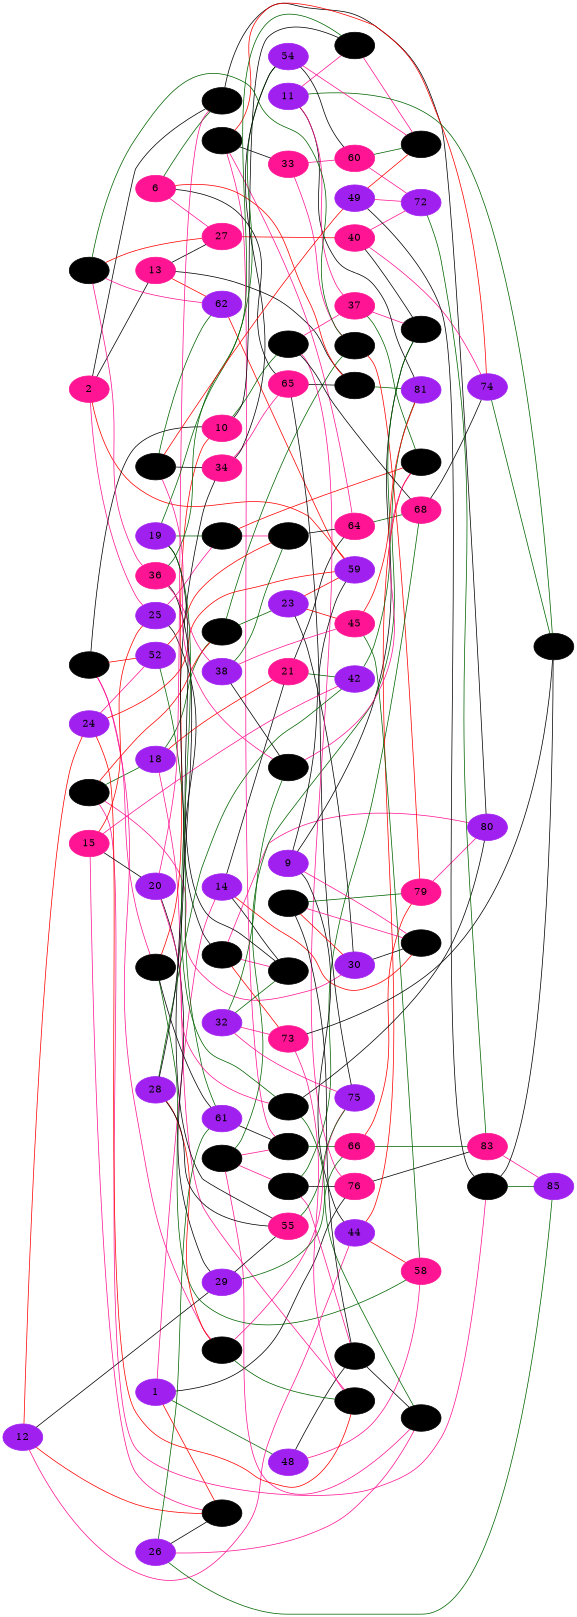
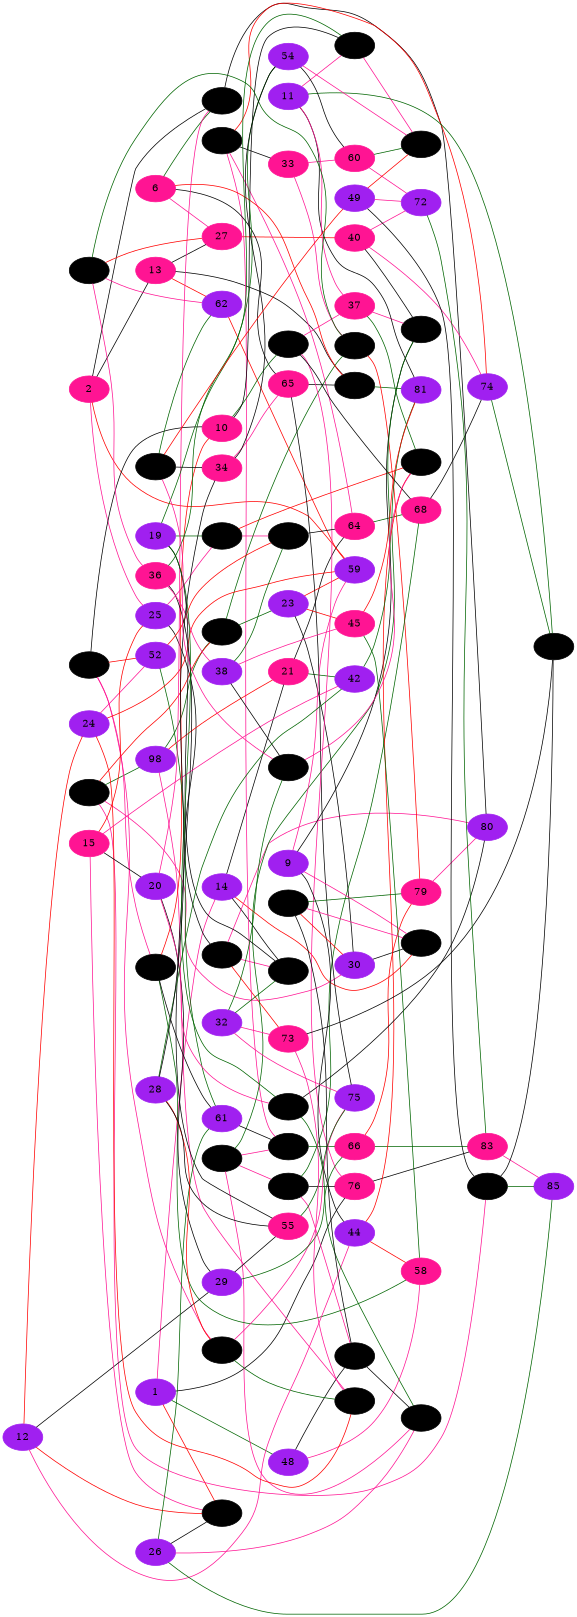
edge "59" -- "9": color black -> deeppink
node "18": label "18" -> "98"
